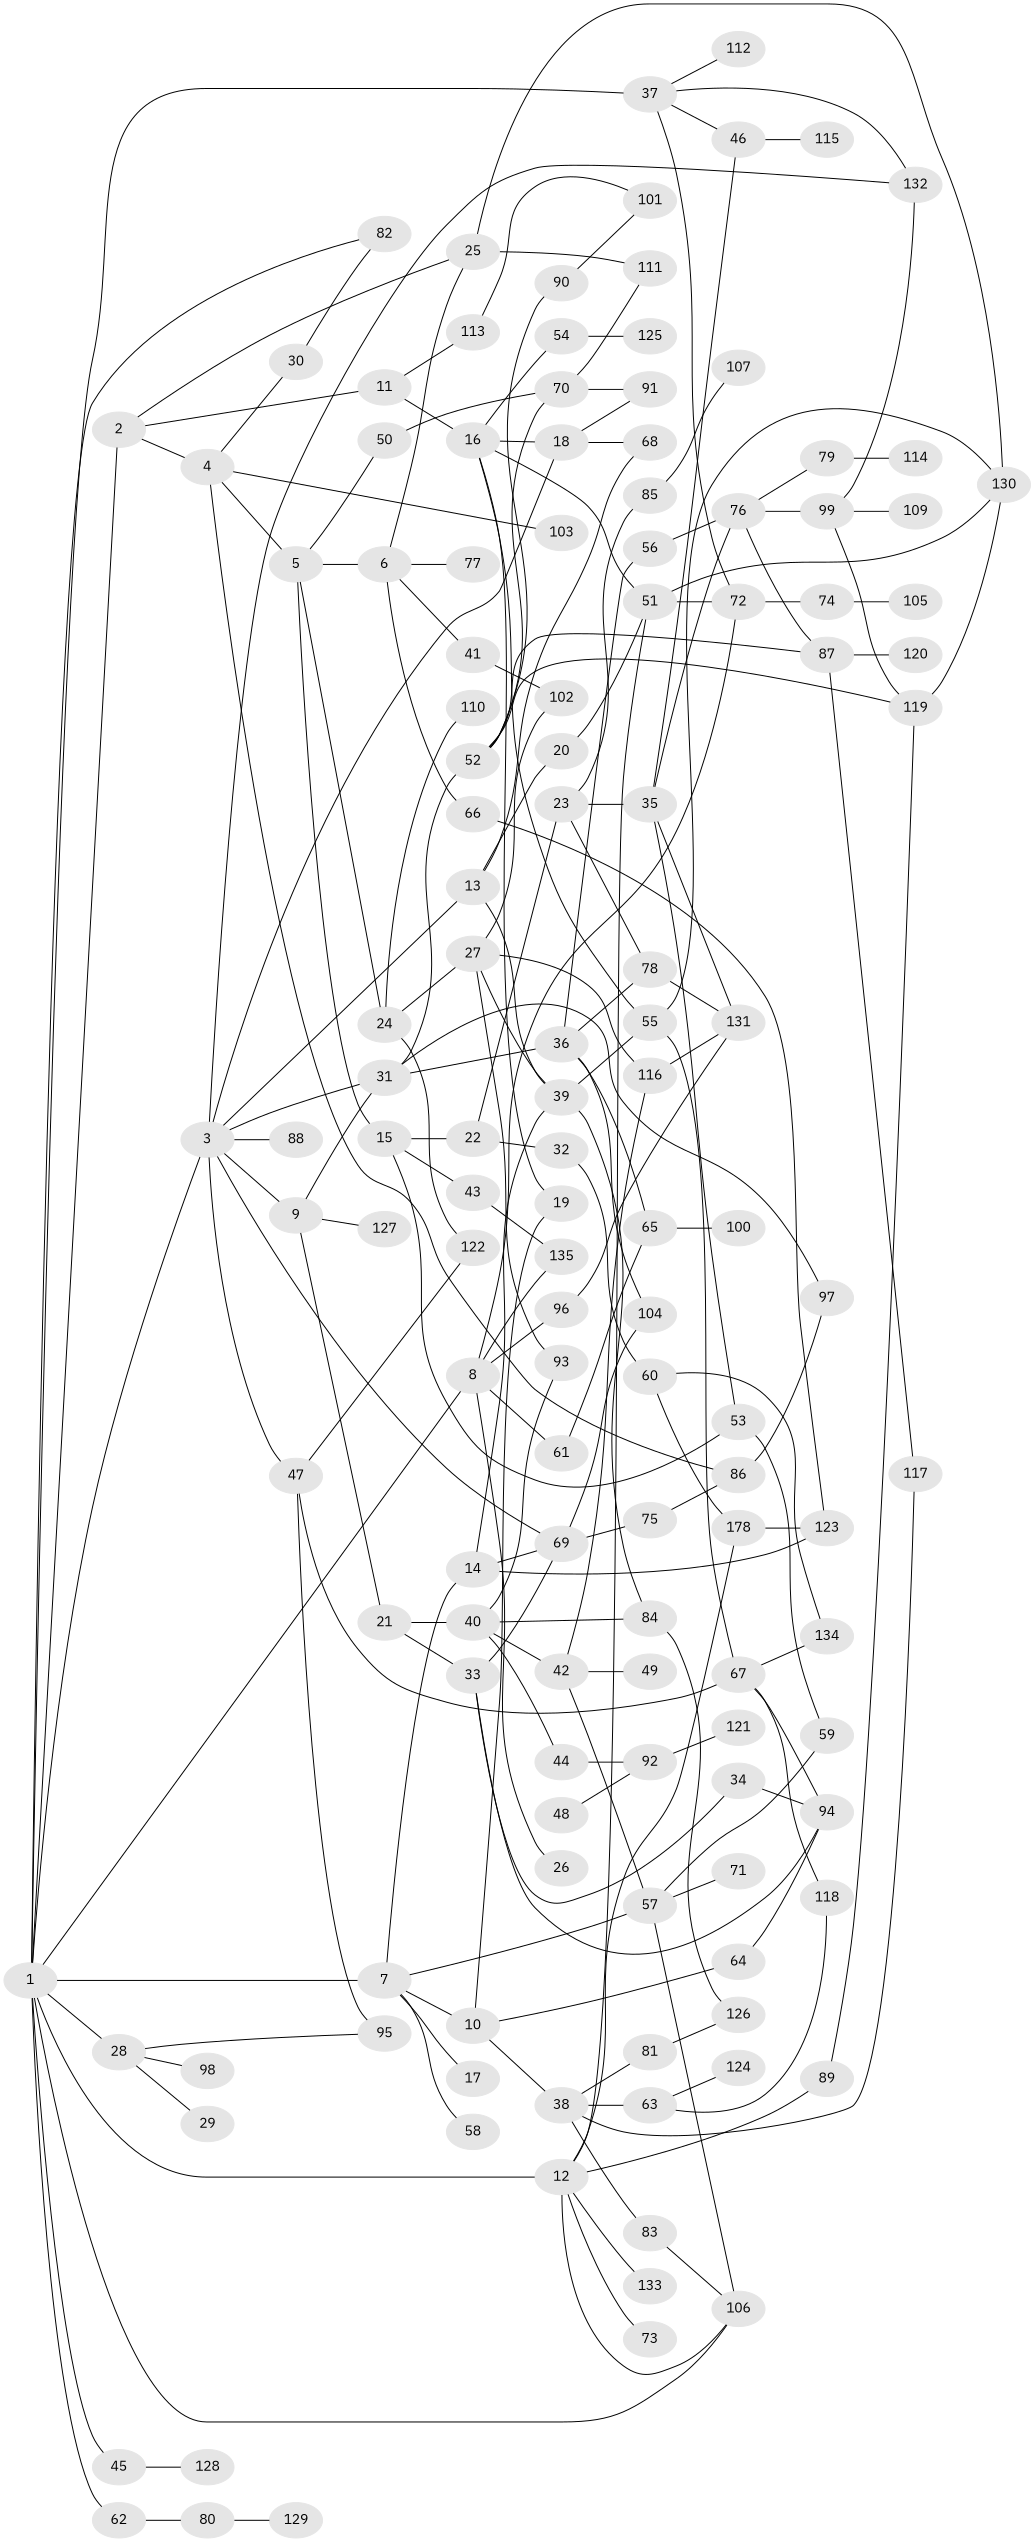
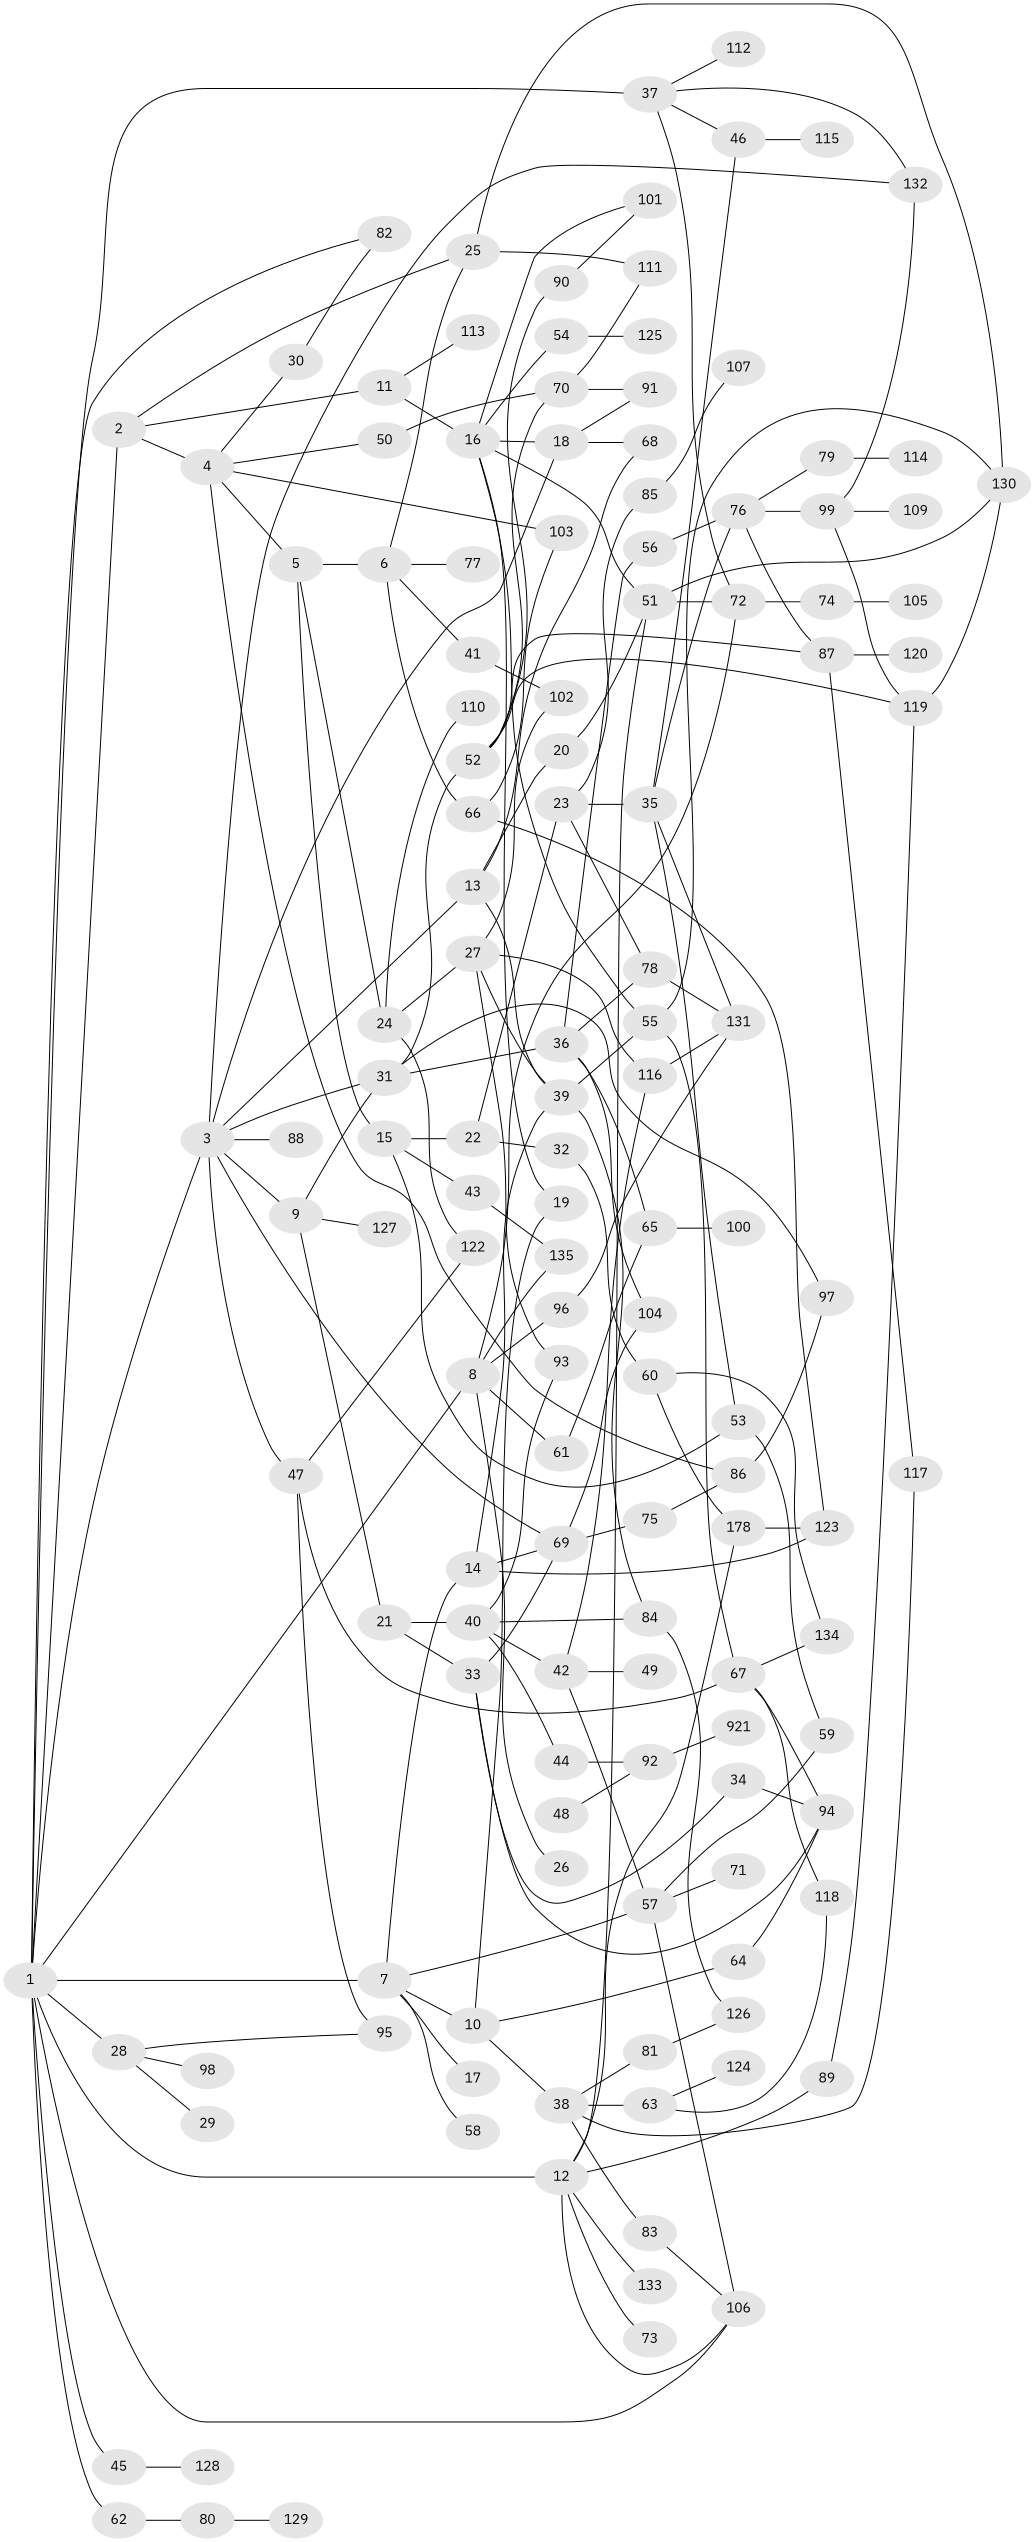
edge "101" -- "113": now "101" -- "16"
edge "50" -- "5": now "50" -- "4"
edge "103" -- "66": added
node "121": label "121" -> "921"
